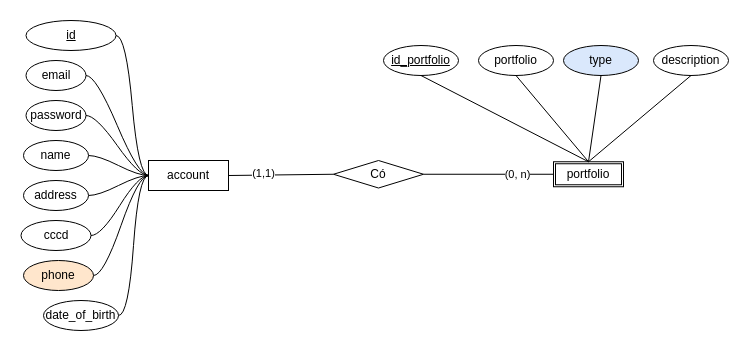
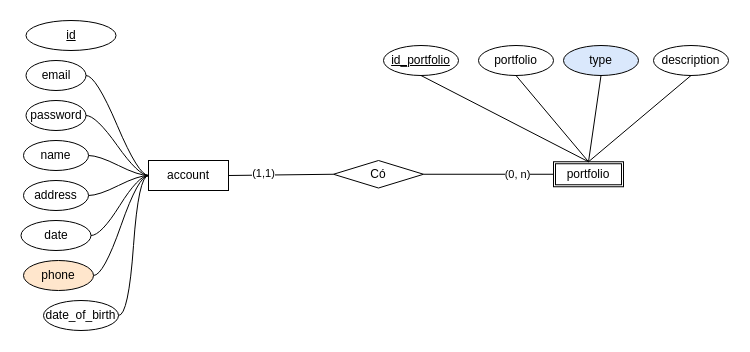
edge "id" -- "account": removed
node "cccd": label "cccd" -> "date"
